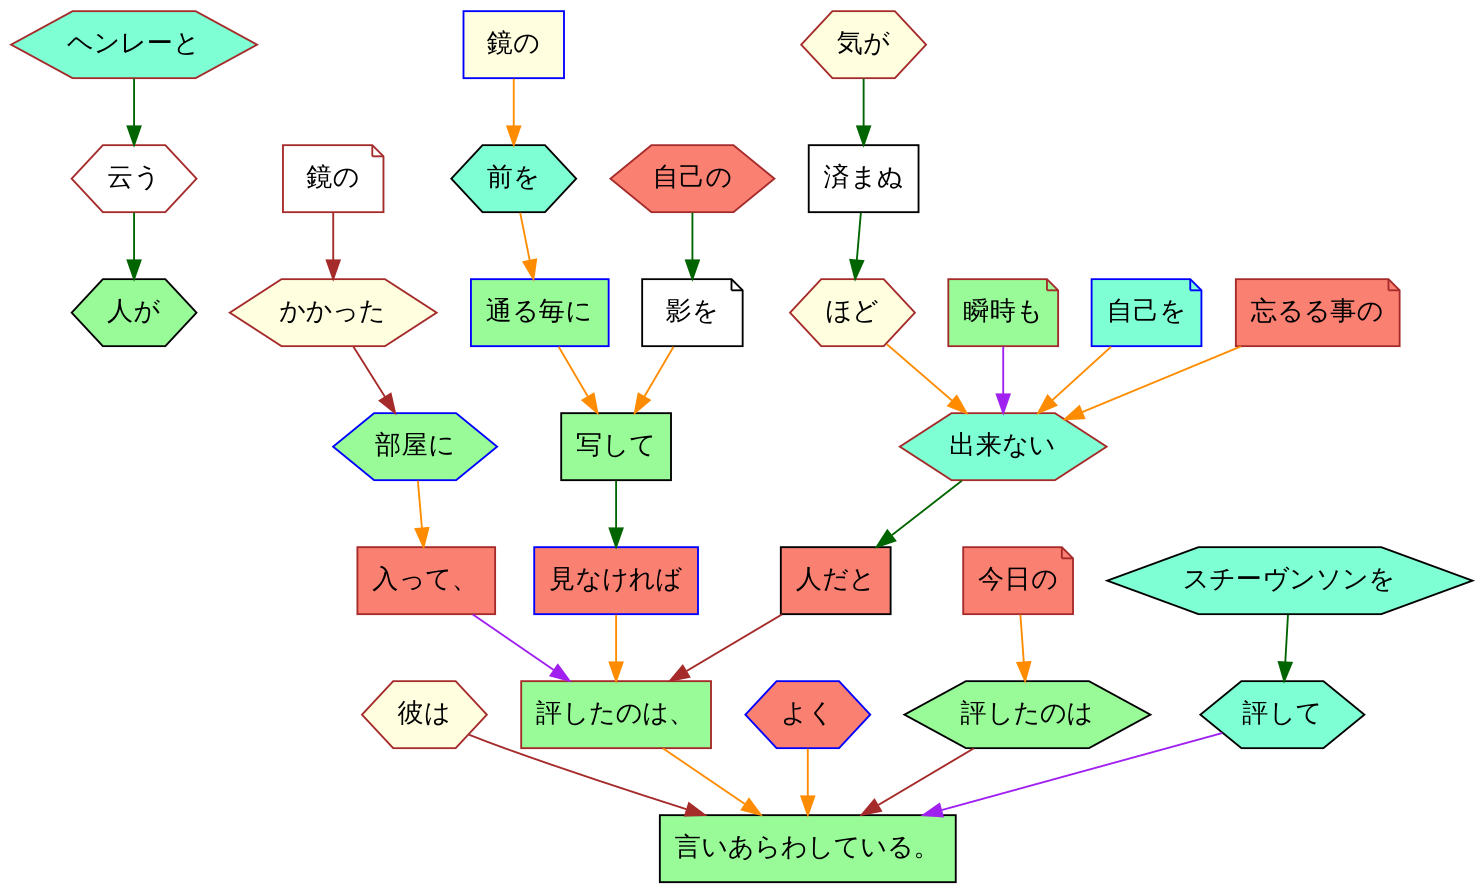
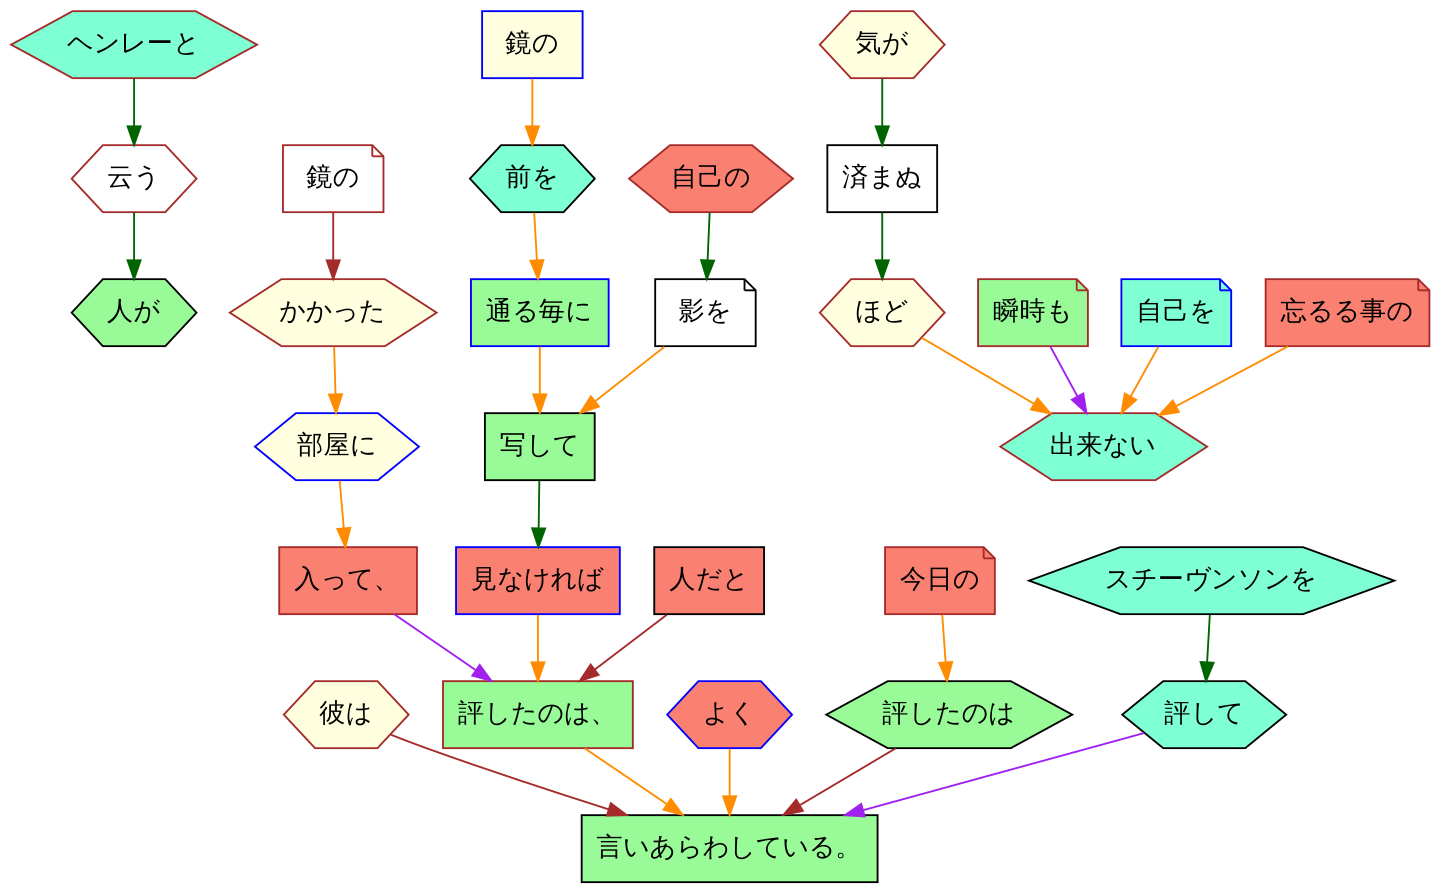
edge "かかった" -> "部屋に": color brown -> darkorange
node "部屋に": fillcolor palegreen -> lightyellow
edge "出来ない" -> "人だと": removed
